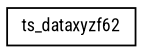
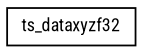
node "ts_dataxyzf62": label "ts_dataxyzf62" -> "ts_dataxyzf32"
